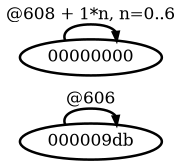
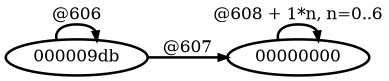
edge "000009db" -> "00000000": added, label "@607"
